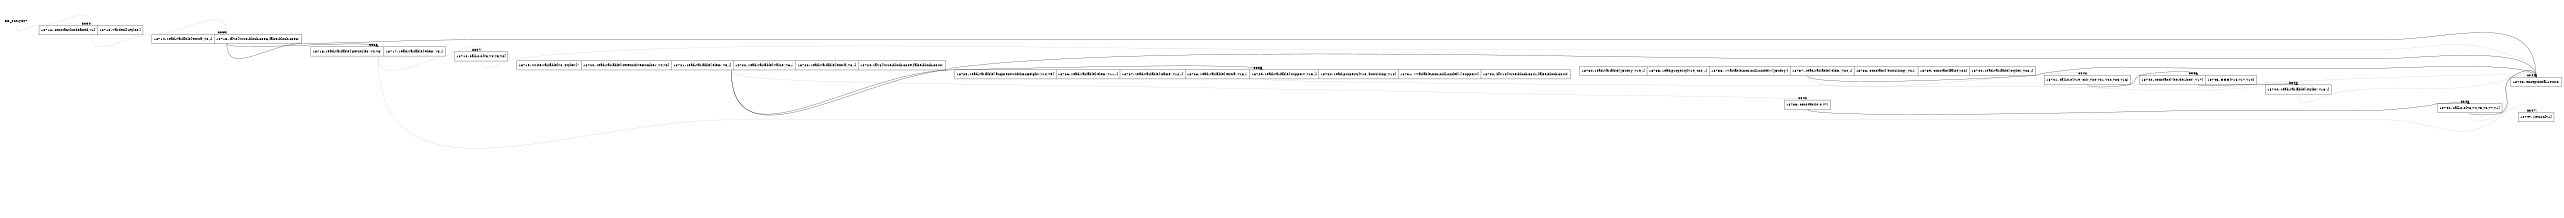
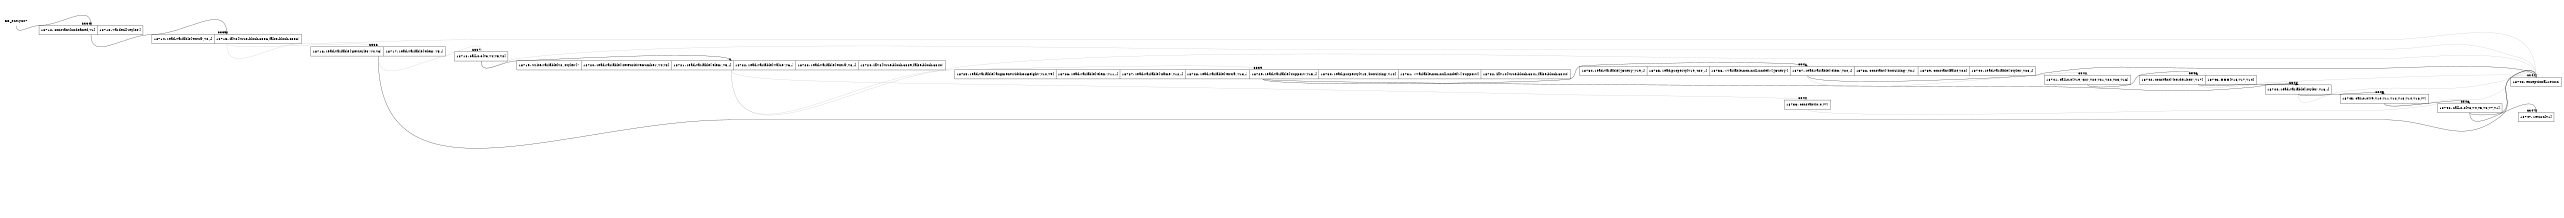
edge "BB_entry307" -> "18712: constant[undefined,v1]": color gray -> black
edge "18712: constant[undefined,v1]" -> "18714: read-variable['extra',v2,-]": color gray -> black
edge "18714: read-variable['extra',v2,-]" -> "18748: exceptional-return": color black -> gray
edge "18714: read-variable['extra',v2,-]" -> "18716: read-variable['getStyles',v4,v3]": color black -> gray
edge "18718: call-0:0[v3,v4,v5,v2]" -> "18719: write-variable[v2,'styles']*": added
edge "18719: write-variable[v2,'styles']*" -> "18748: exceptional-return": color black -> gray
edge "18719: write-variable[v2,'styles']*" -> "18725: read-variable['augmentWidthOrHeight',v10,v9]": color black -> gray
edge "18725: read-variable['augmentWidthOrHeight',v10,v9]" -> "18734: read-variable['jQuery',v19,-]": added
edge "18725: read-variable['augmentWidthOrHeight',v10,v9]" -> "18744: read-variable['styles',v16,-]": color gray -> black
node "18745: call-0:0[v9,v10,v11,v12,v13,v14,v16,v7]": added
edge "18733: constant[0.0,v7]" -> "18746: call-0:0[v3,v4,v5,v6,v7,v1]": color black -> gray
edge "18746: call-0:0[v3,v4,v5,v6,v7,v1]" -> "18747: return[v1]": color gray -> black
edge "18716: read-variable['getStyles',v4,v3]" -> "18748: exceptional-return": color gray -> black
